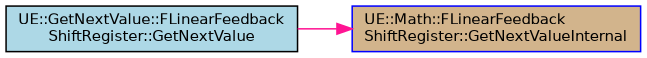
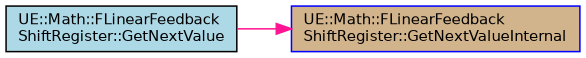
node "UE::GetNextValue::FLinearFeedback ShiftRegister::GetNextValue": label "UE::GetNextValue::FLinearFeedback ShiftRegister::GetNextValue" -> "UE::Math::FLinearFeedback ShiftRegister::GetNextValue"
